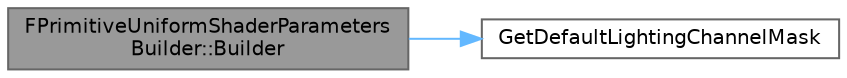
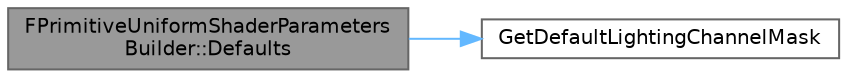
node "FPrimitiveUniformShaderParameters Builder::Builder": label "FPrimitiveUniformShaderParameters Builder::Builder" -> "FPrimitiveUniformShaderParameters Builder::Defaults"
